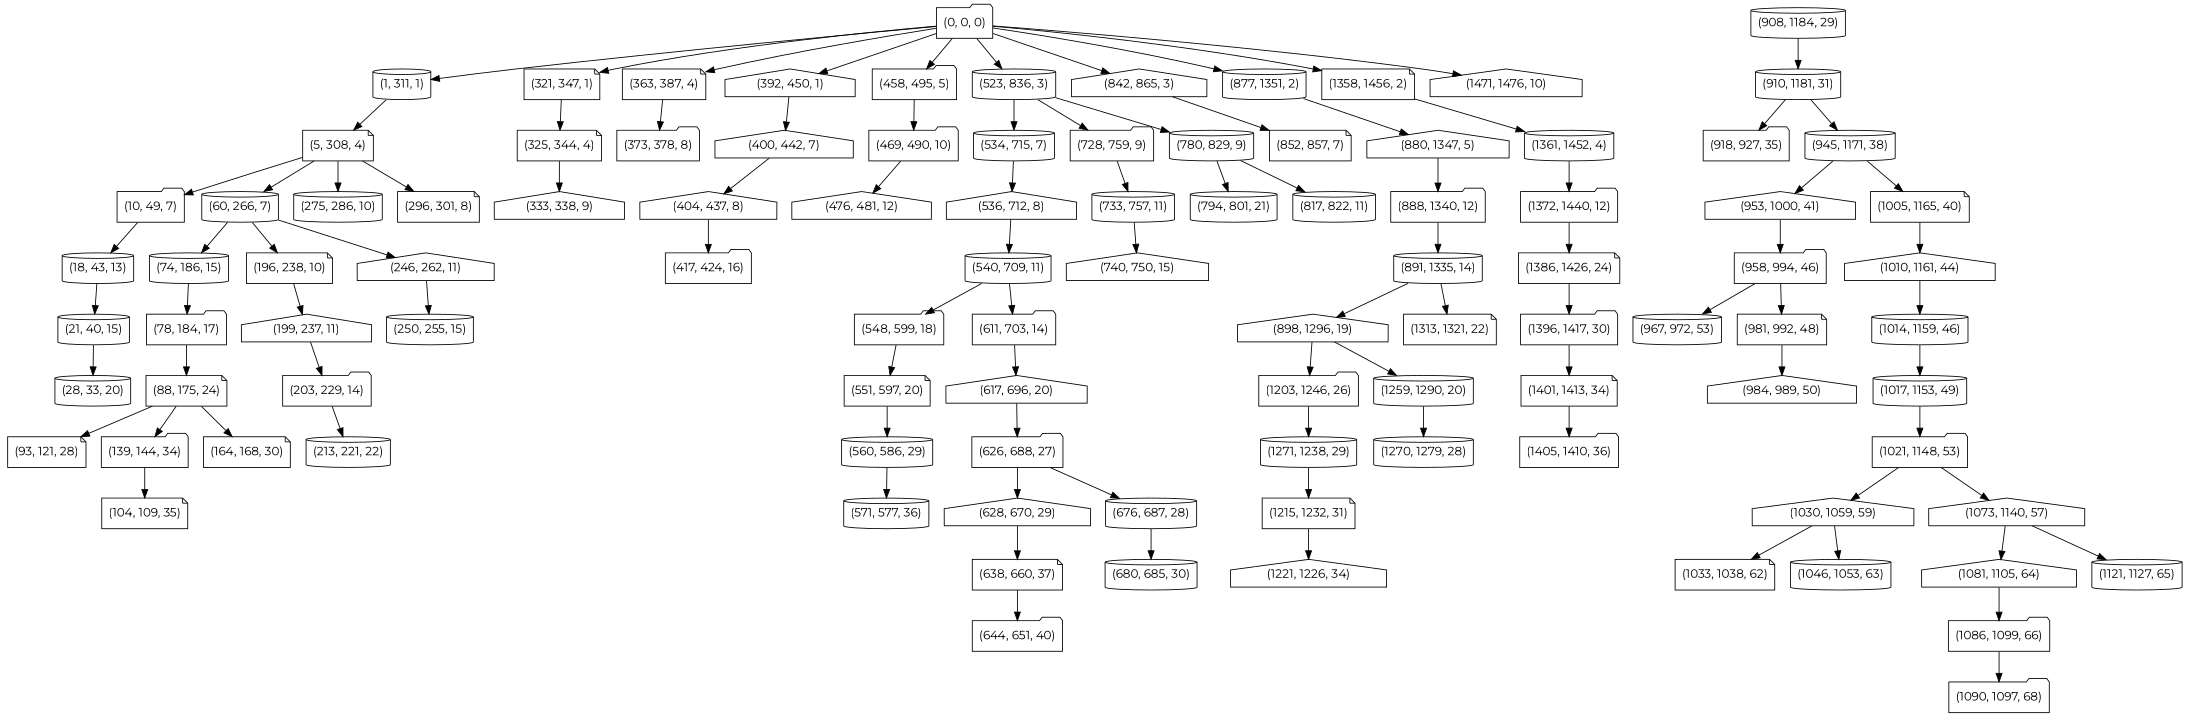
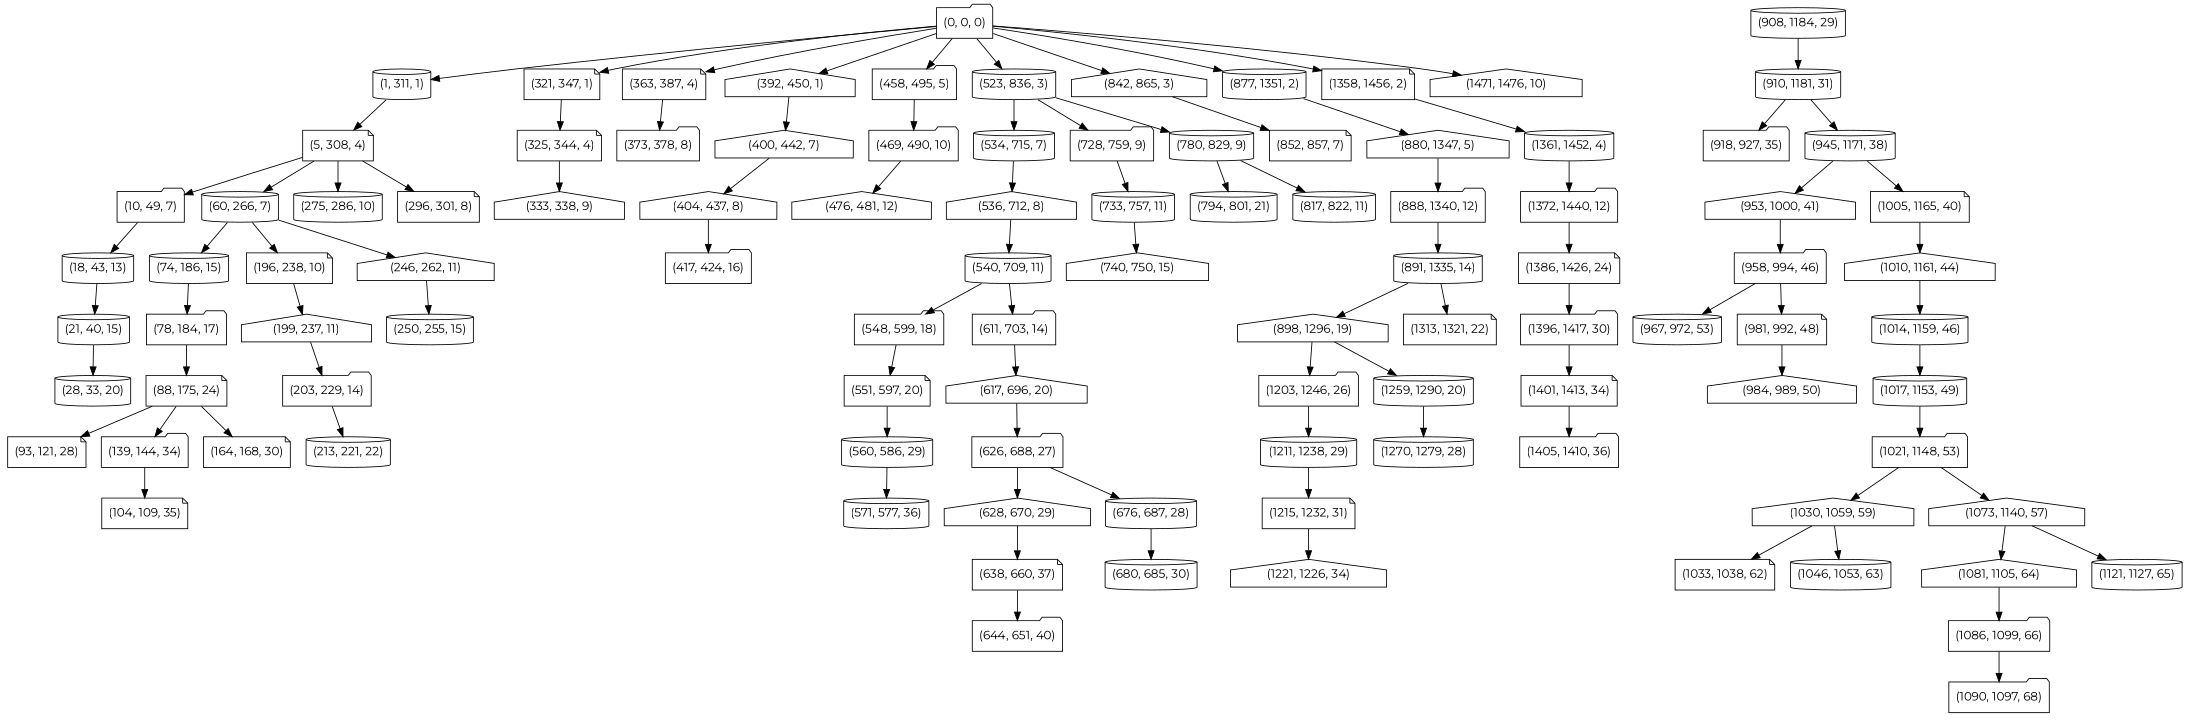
node "(1271, 1238, 29)": label "(1271, 1238, 29)" -> "(1211, 1238, 29)"
